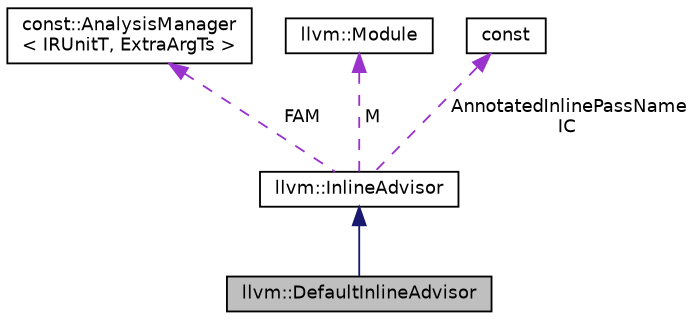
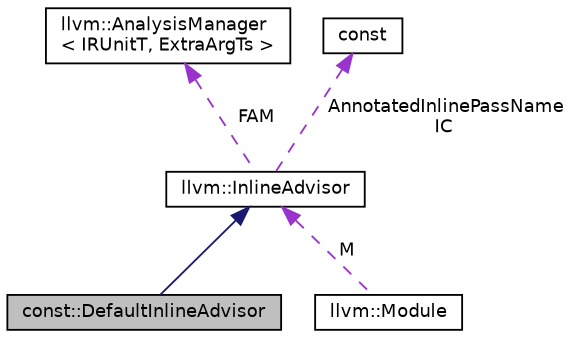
node "const::AnalysisManager < IRUnitT, ExtraArgTs >": label "const::AnalysisManager < IRUnitT, ExtraArgTs >" -> "llvm::AnalysisManager < IRUnitT, ExtraArgTs >"
edge "llvm::InlineAdvisor" -> "llvm::Module": reversed
node "llvm::DefaultInlineAdvisor": label "llvm::DefaultInlineAdvisor" -> "const::DefaultInlineAdvisor"
